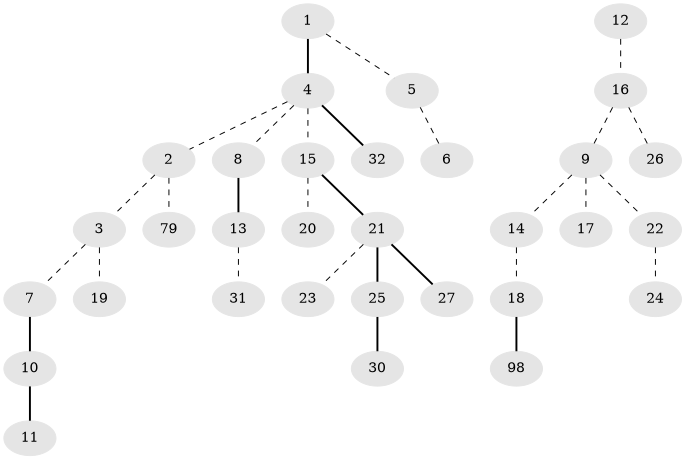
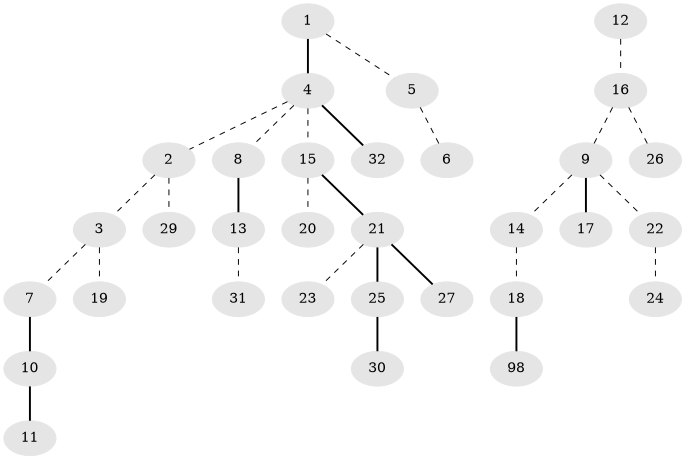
edge "9" -- "17": style dashed -> bold
node "79": label "79" -> "29"
